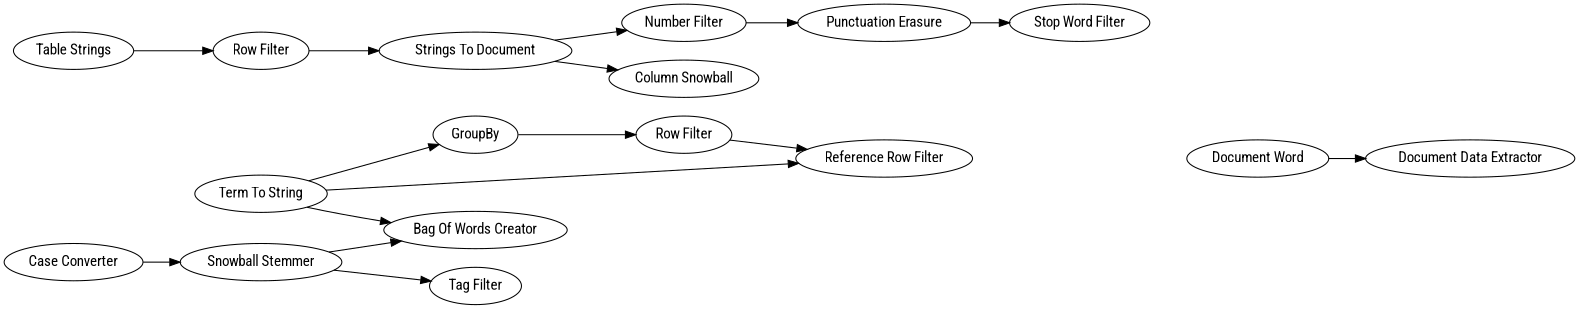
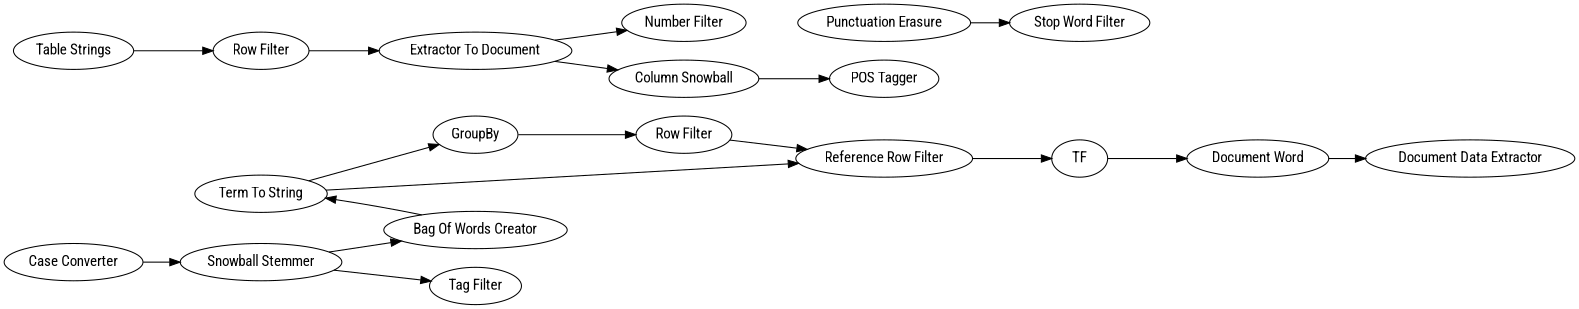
edge "Number Filter" -> "Punctuation Erasure": removed
node "Strings To Document": label "Strings To Document" -> "Extractor To Document"
node "POS Tagger": added
node "TF": added
edge "Term To String" -> "Bag Of Words Creator": reversed
